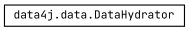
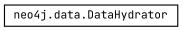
node "data4j.data.DataHydrator": label "data4j.data.DataHydrator" -> "neo4j.data.DataHydrator"
